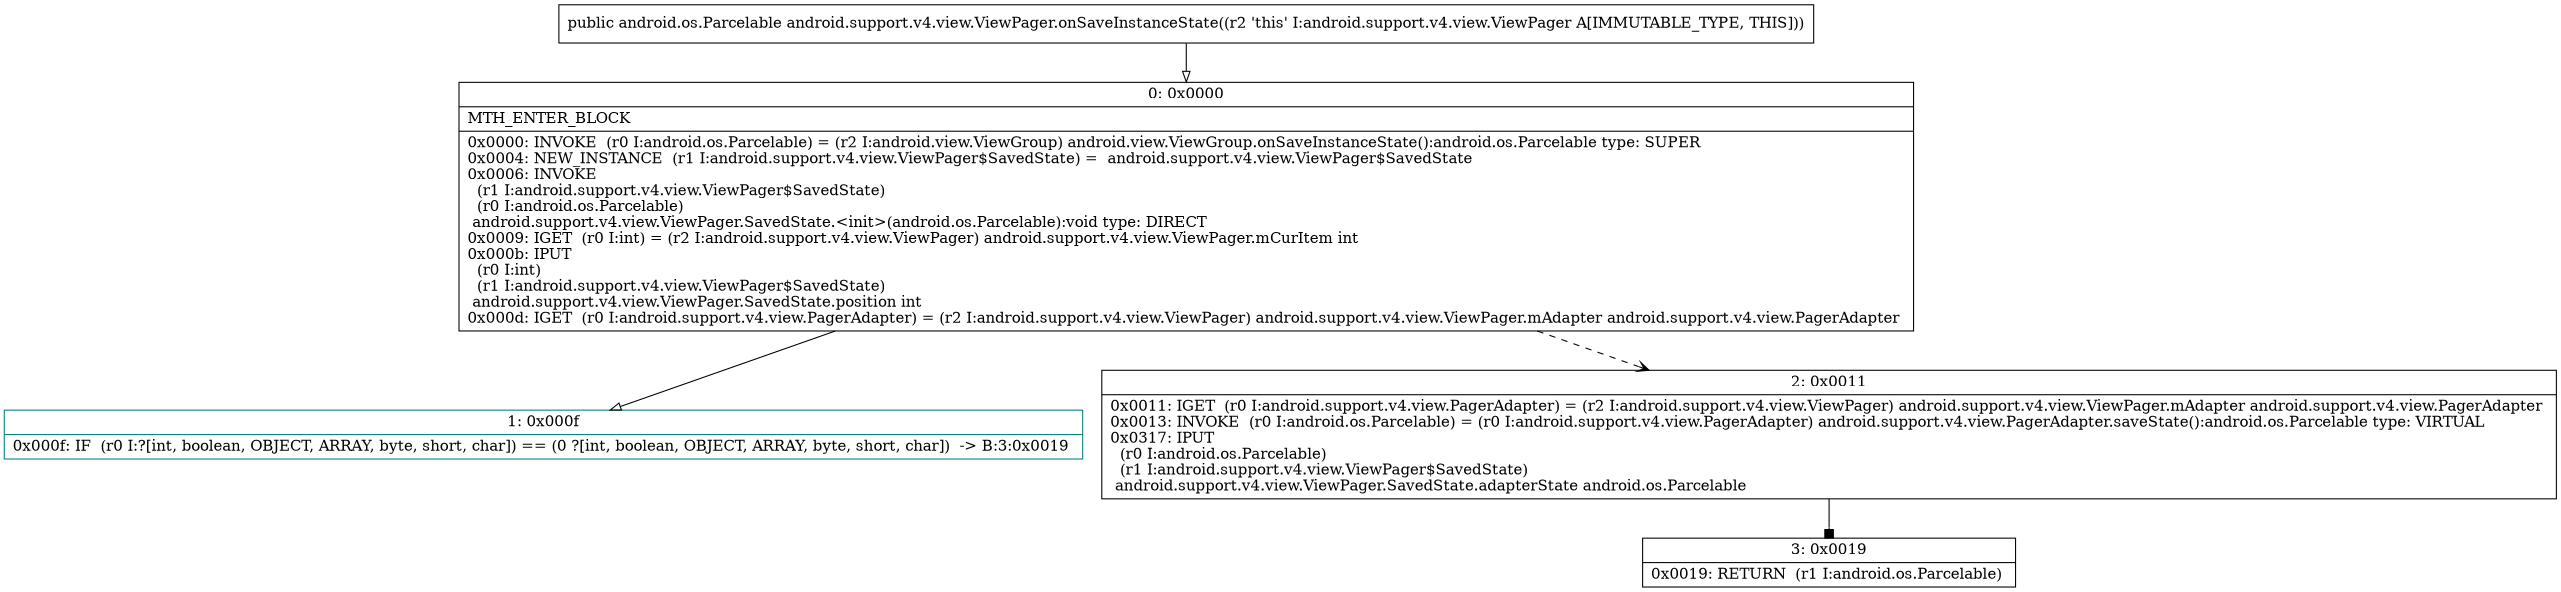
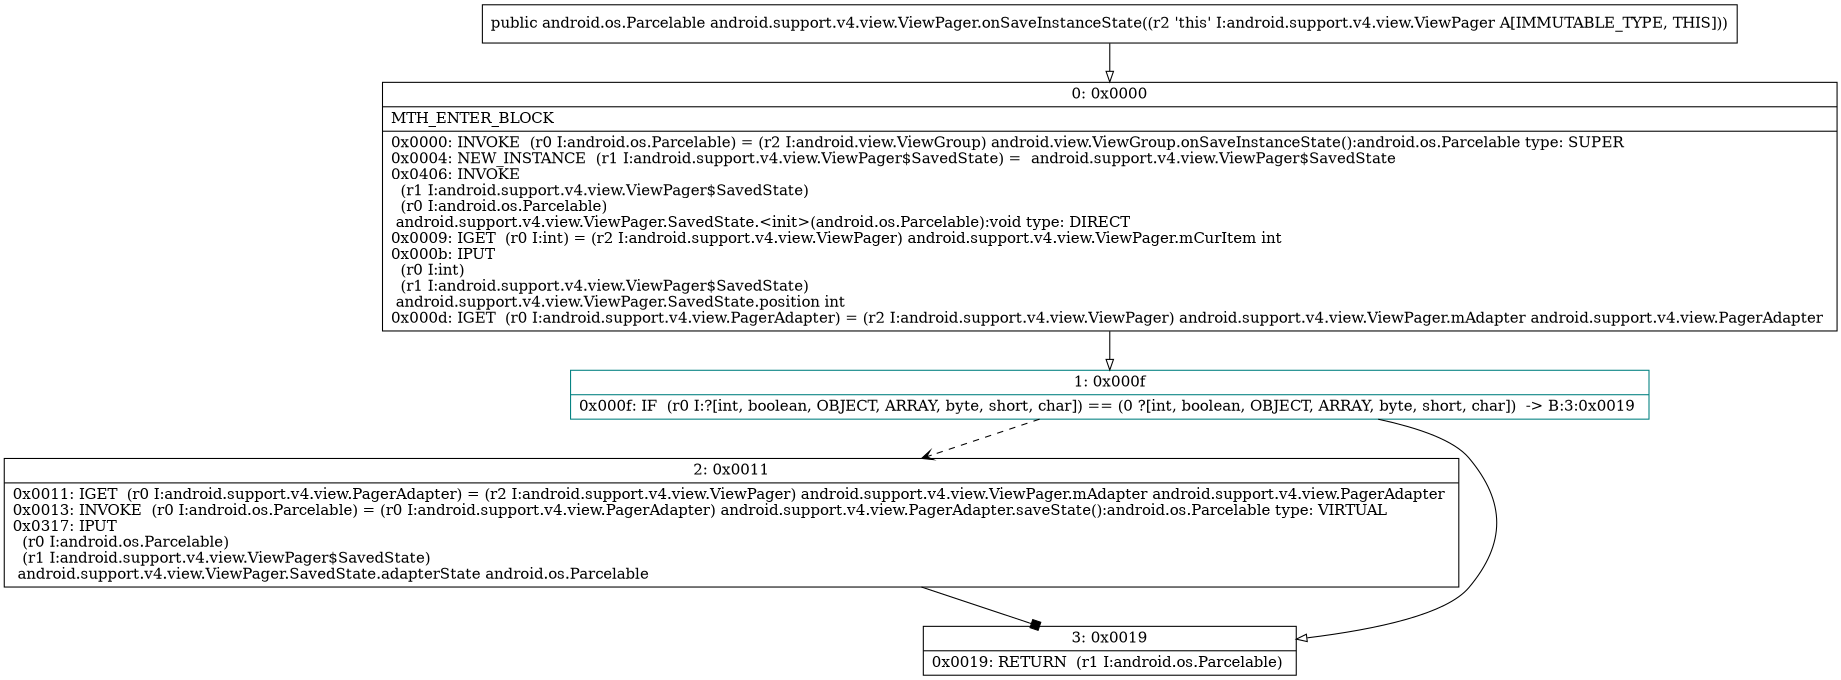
node "0: 0x0000": text "0x0006: INVOKE" -> "0x0406: INVOKE"
edge "0: 0x0000" -> "2: 0x0011": now "1: 0x000f" -> "2: 0x0011"
edge "1: 0x000f" -> "3: 0x0019": added
